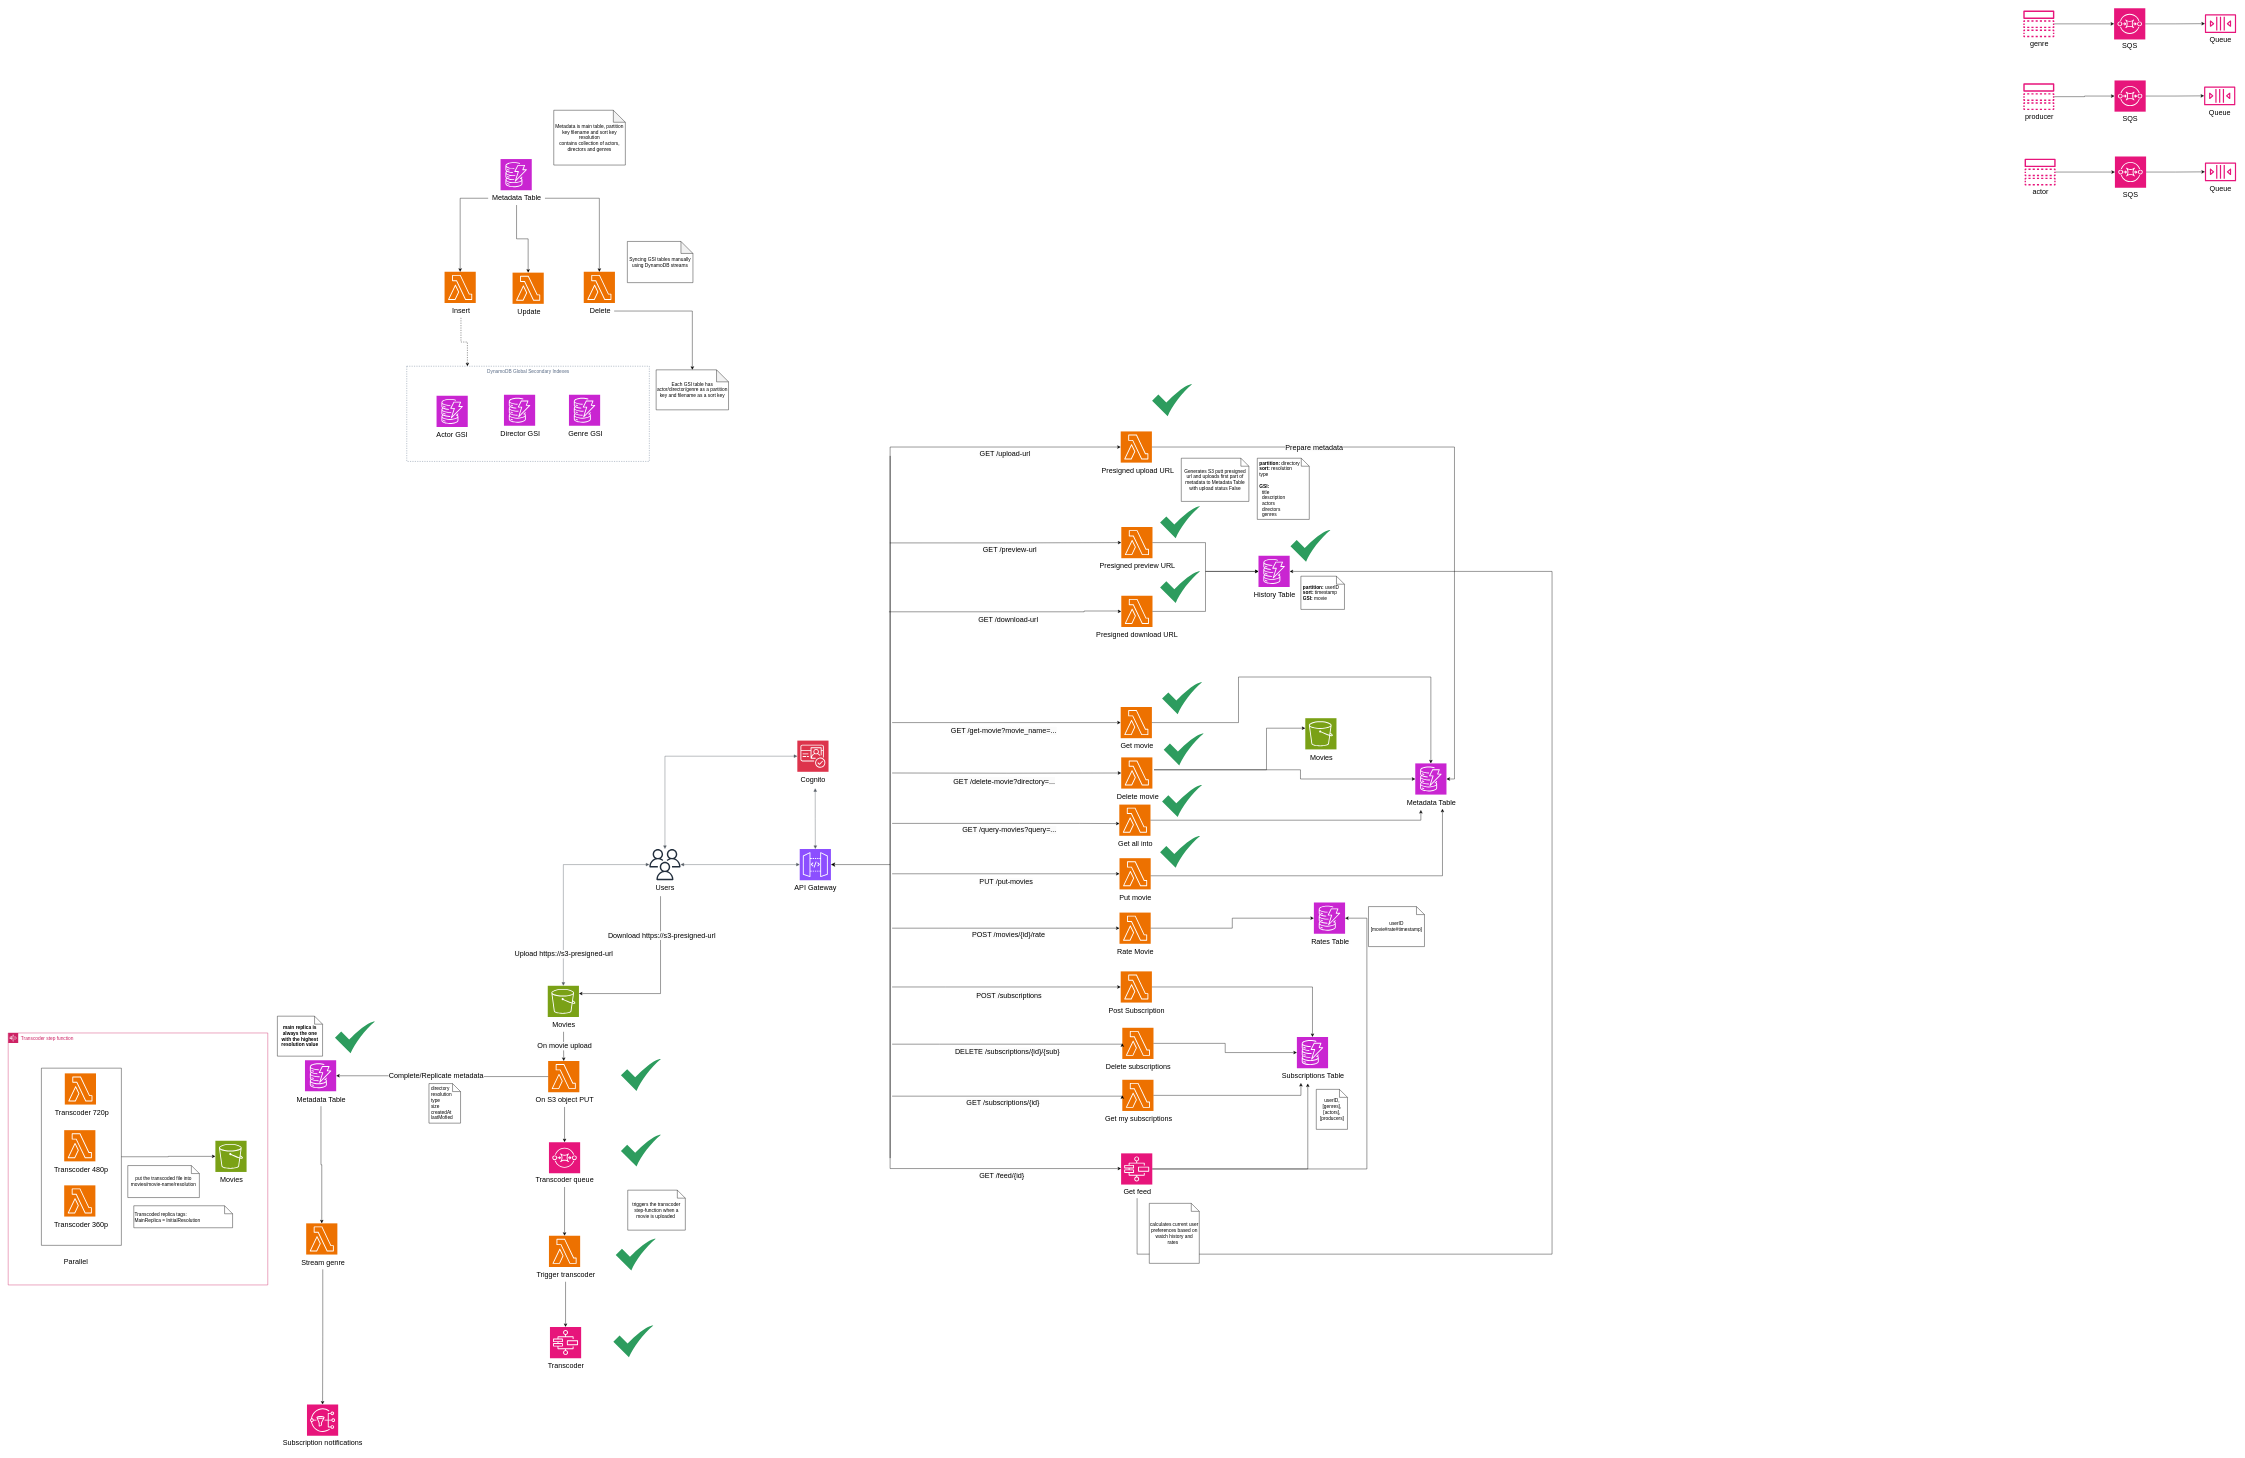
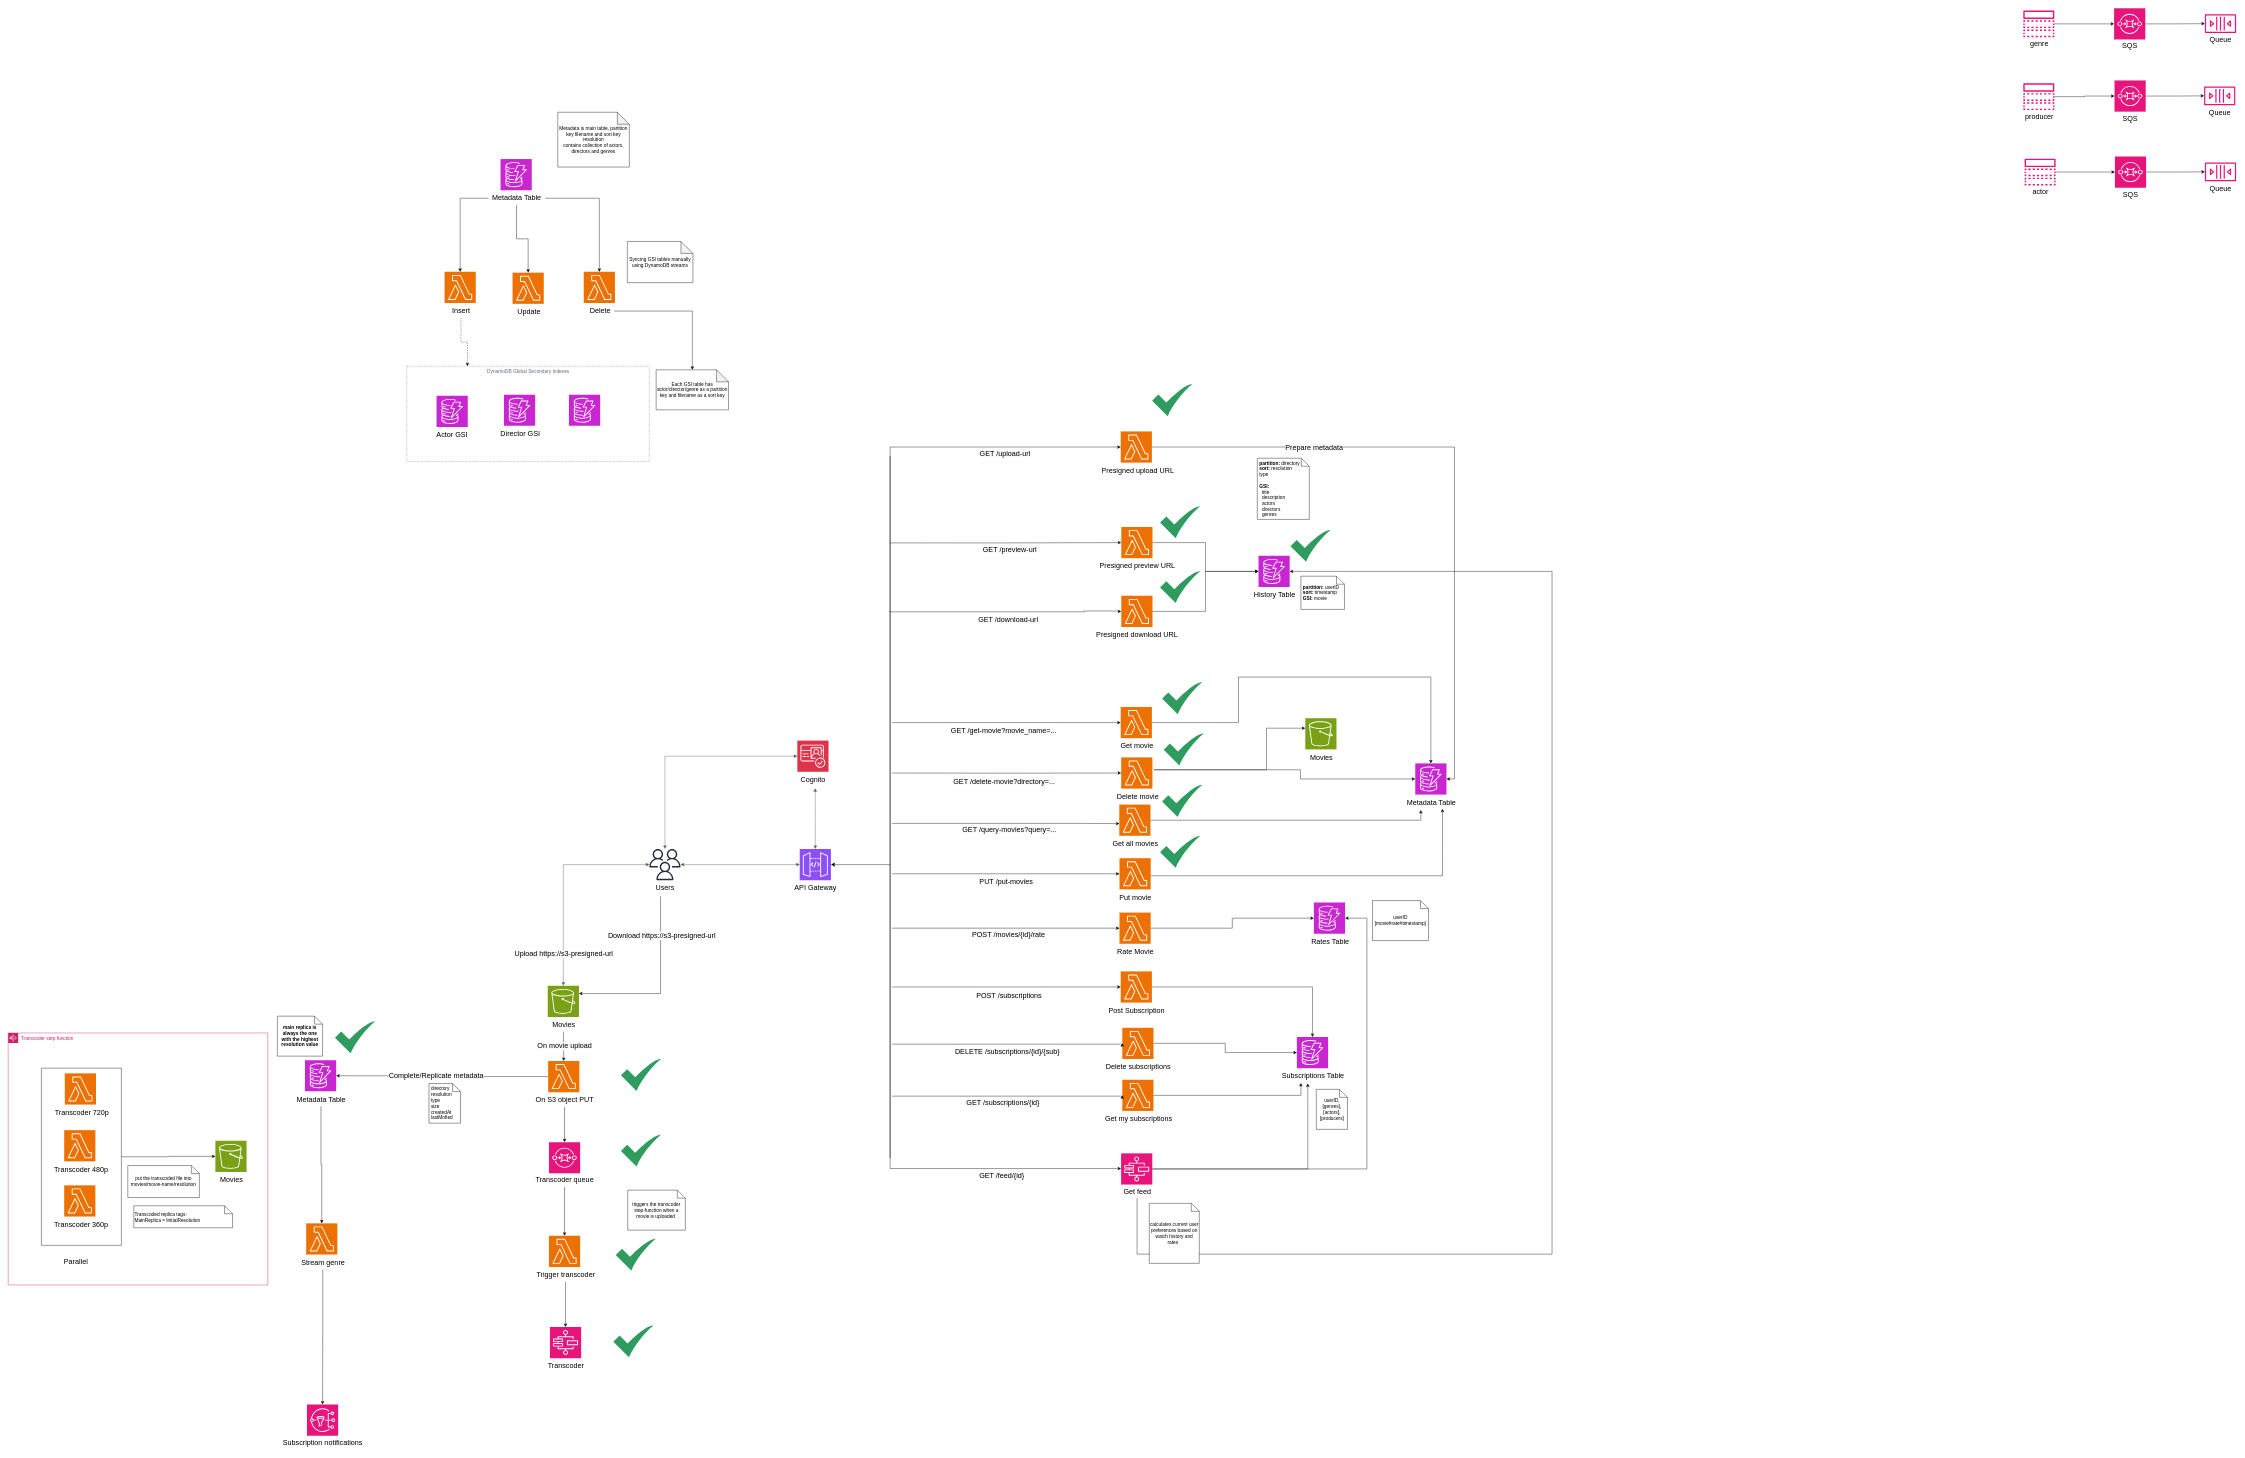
node "Metadata is main table, partition key filename and sort key resolution contains collection of actors, directors and genres": moved (590, 138) -> (594, 140)
node "Genre GSI": removed
node "Generates S3 putt presigned url and uploads first part of metadata to Metadata Table with upload status False": removed
node "Get all into": label "Get all into" -> "Get all movies"
node "userID [movie#rate#timestamp]": moved (1397, 927) -> (1401, 921)
